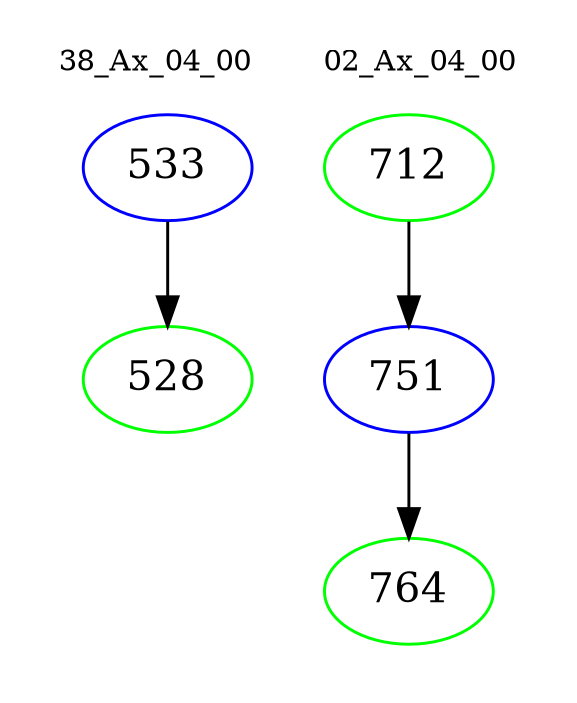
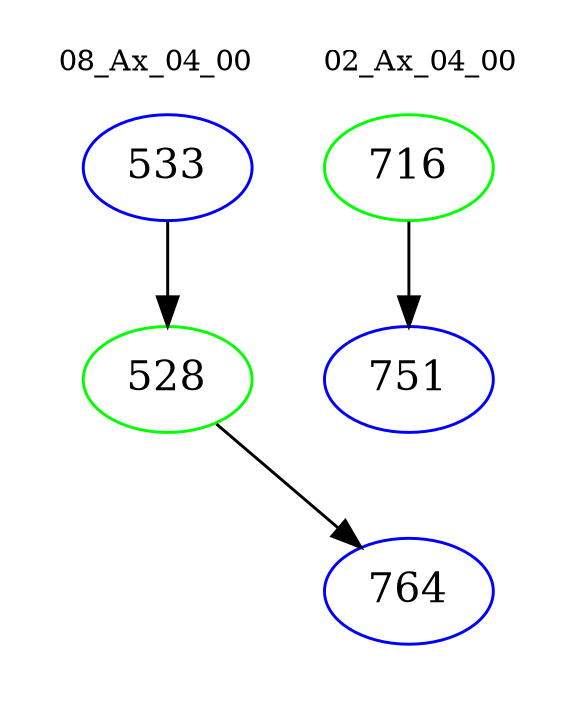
cluster "38_Ax_04_00": label "38_Ax_04_00" -> "08_Ax_04_00"
node "712": label "712" -> "716"
edge "751" -> "764": now "528" -> "764"
node "764": color green -> blue
